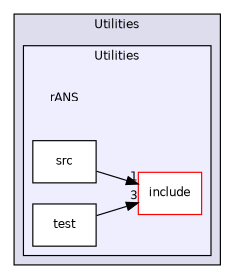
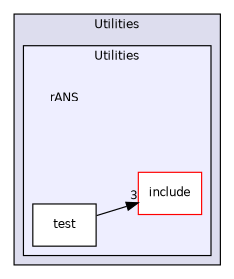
node "src": removed
